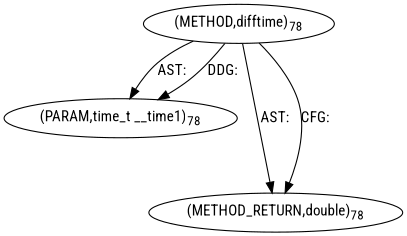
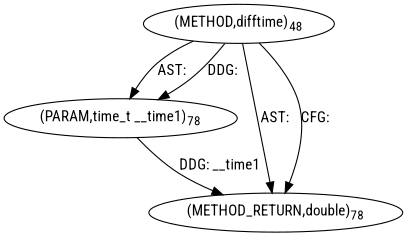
node "(METHOD,difftime)": text "78" -> "48"
edge "(PARAM,time_t __time1)" -> "(METHOD_RETURN,double)": added, label "DDG: __time1"
